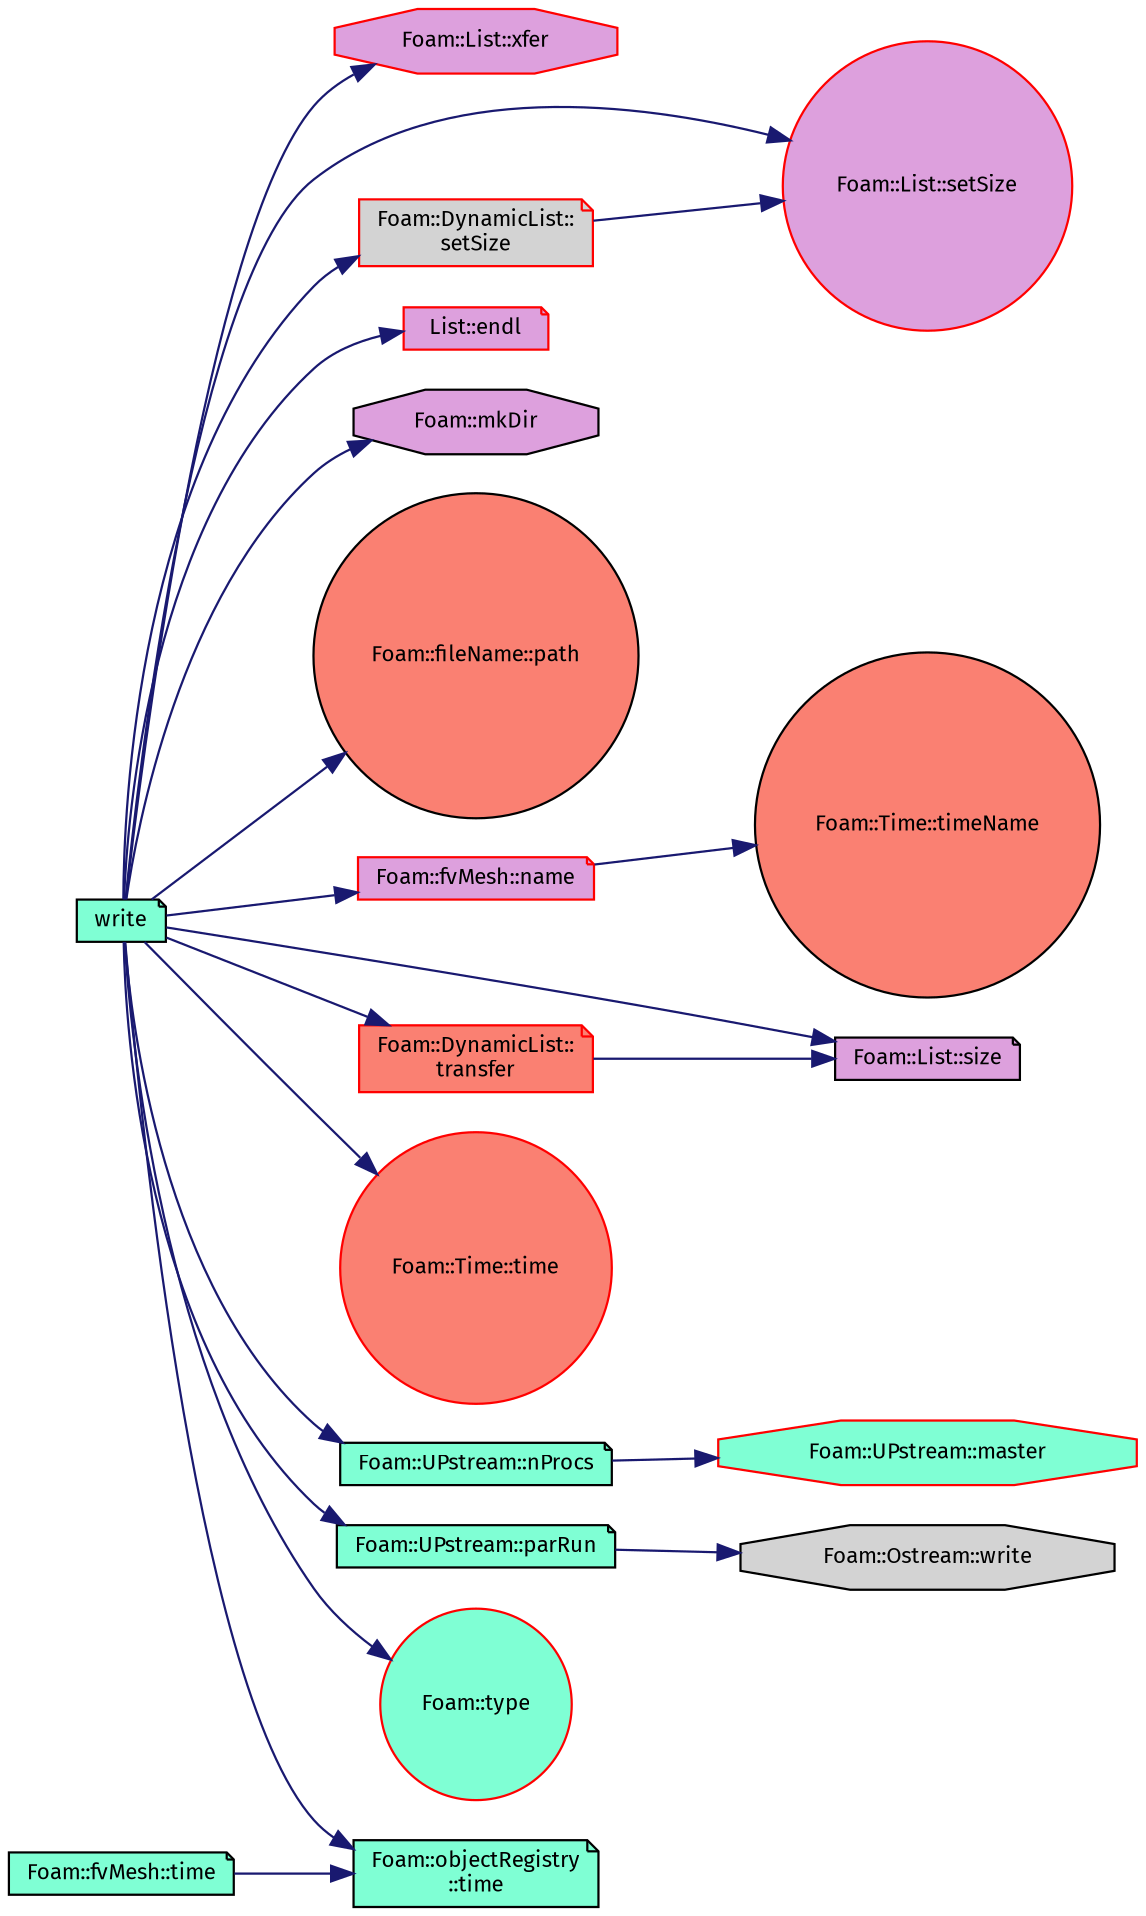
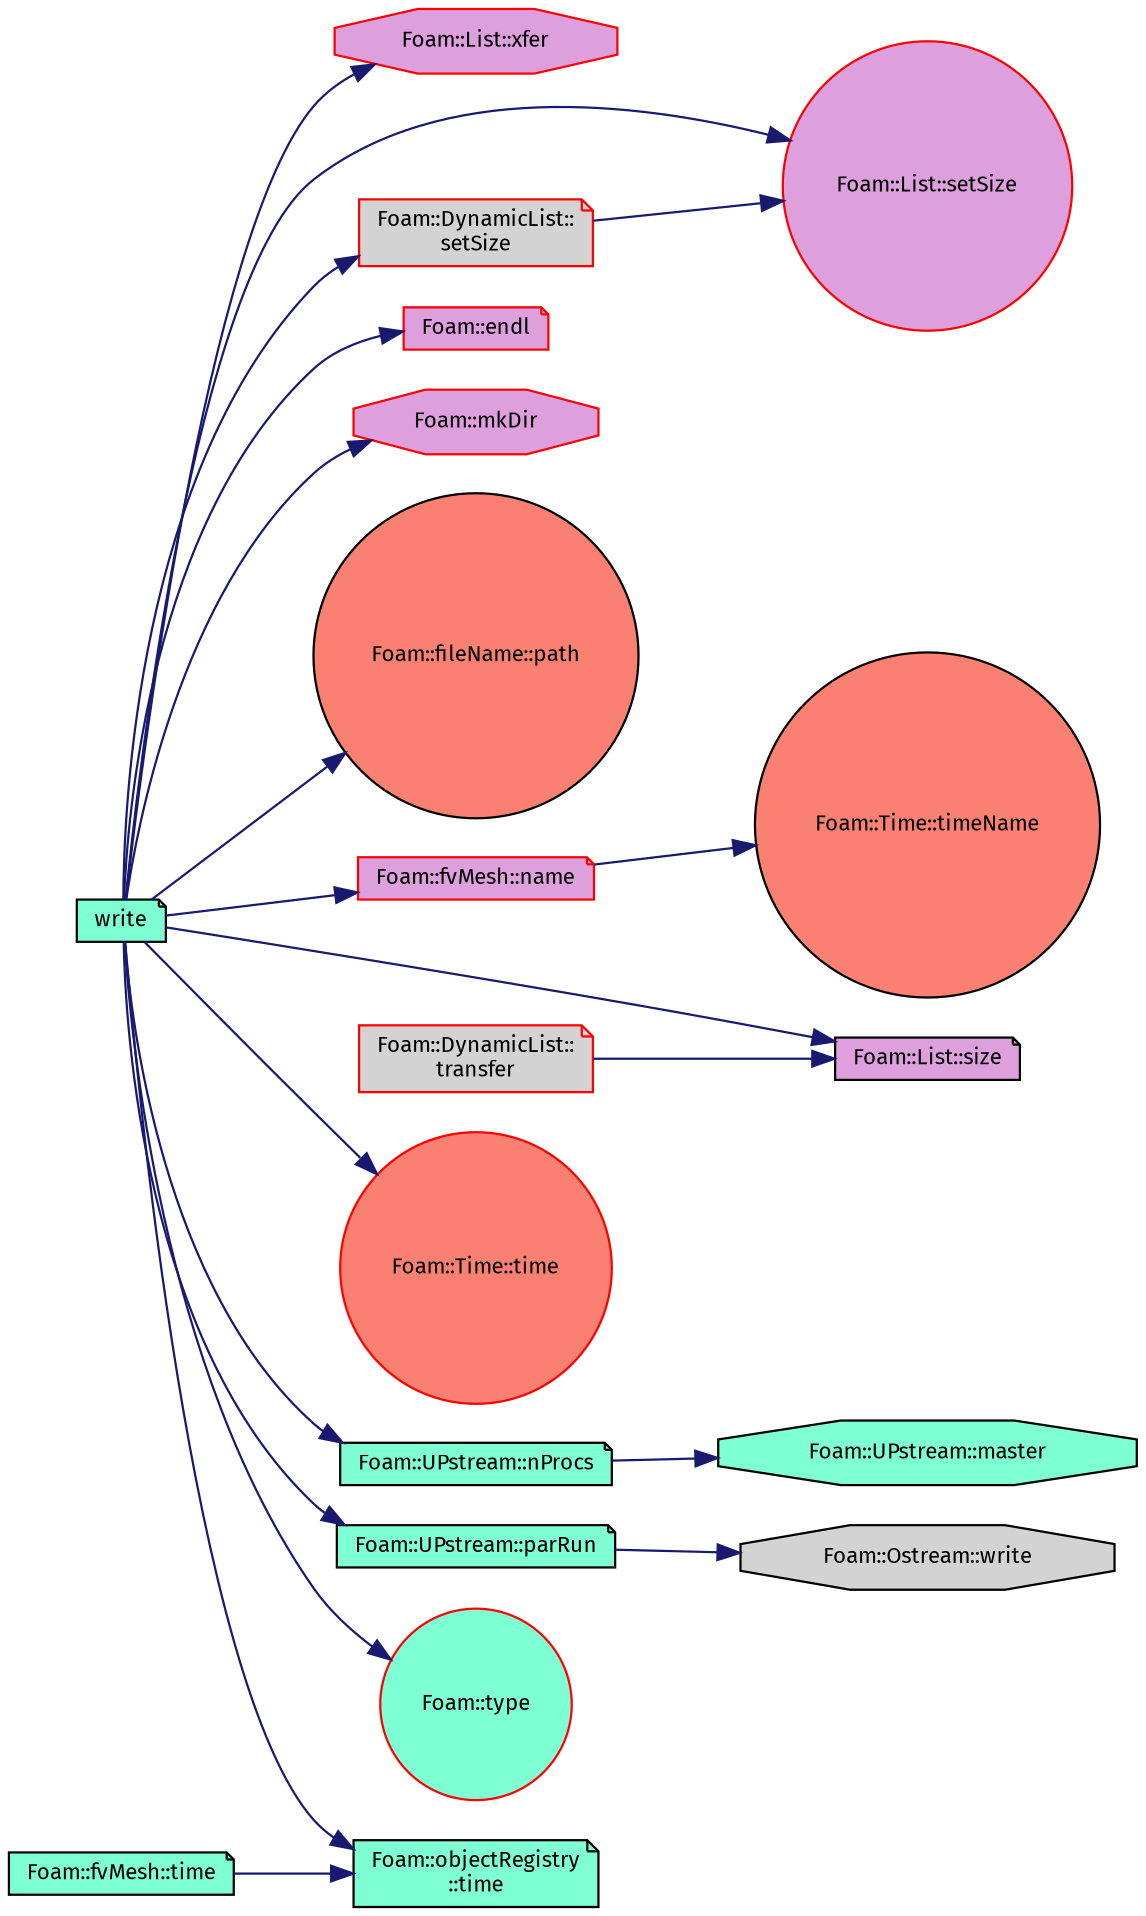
node "List::endl": label "List::endl" -> "Foam::endl"
node "Foam::mkDir": color black -> red
edge "write" -> "Foam::DynamicList:: transfer": removed
node "Foam::DynamicList:: transfer": fillcolor salmon -> lightgrey
node "Foam::UPstream::master": color red -> black
